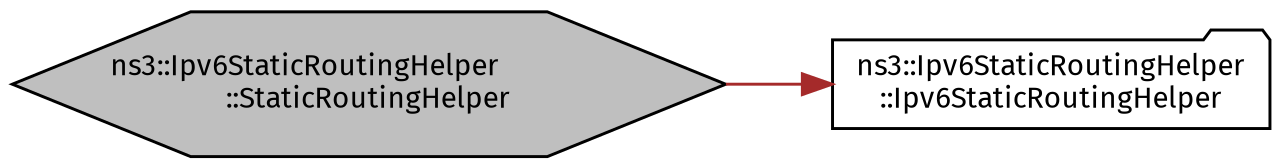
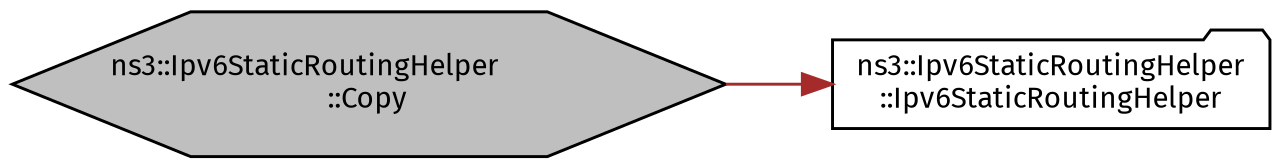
node "ns3::Ipv6StaticRoutingHelper ::StaticRoutingHelper": label "ns3::Ipv6StaticRoutingHelper ::StaticRoutingHelper" -> "ns3::Ipv6StaticRoutingHelper ::Copy"
